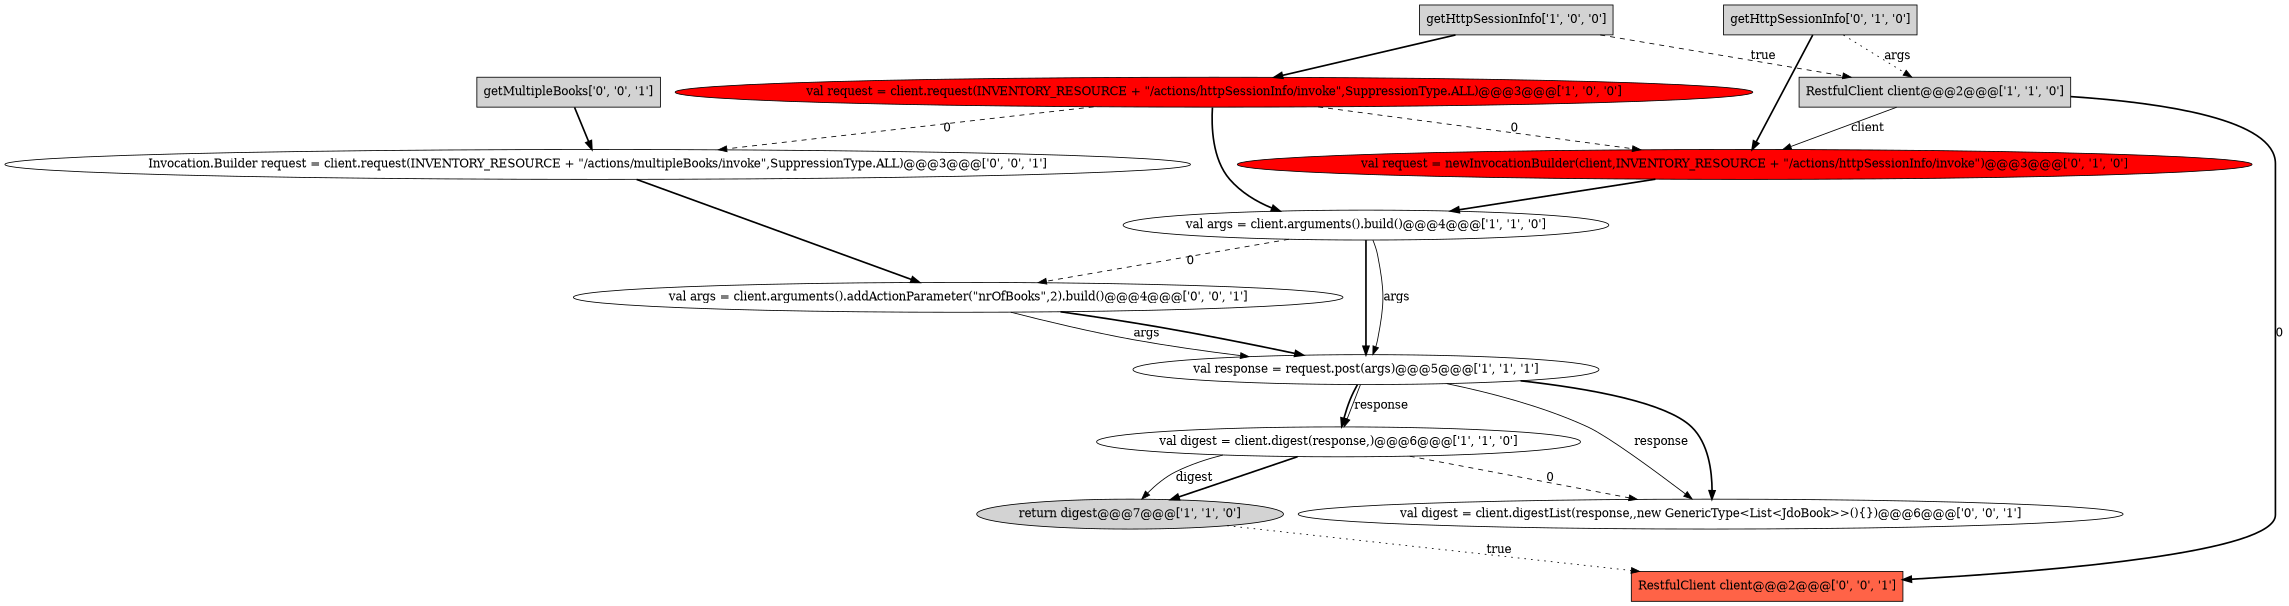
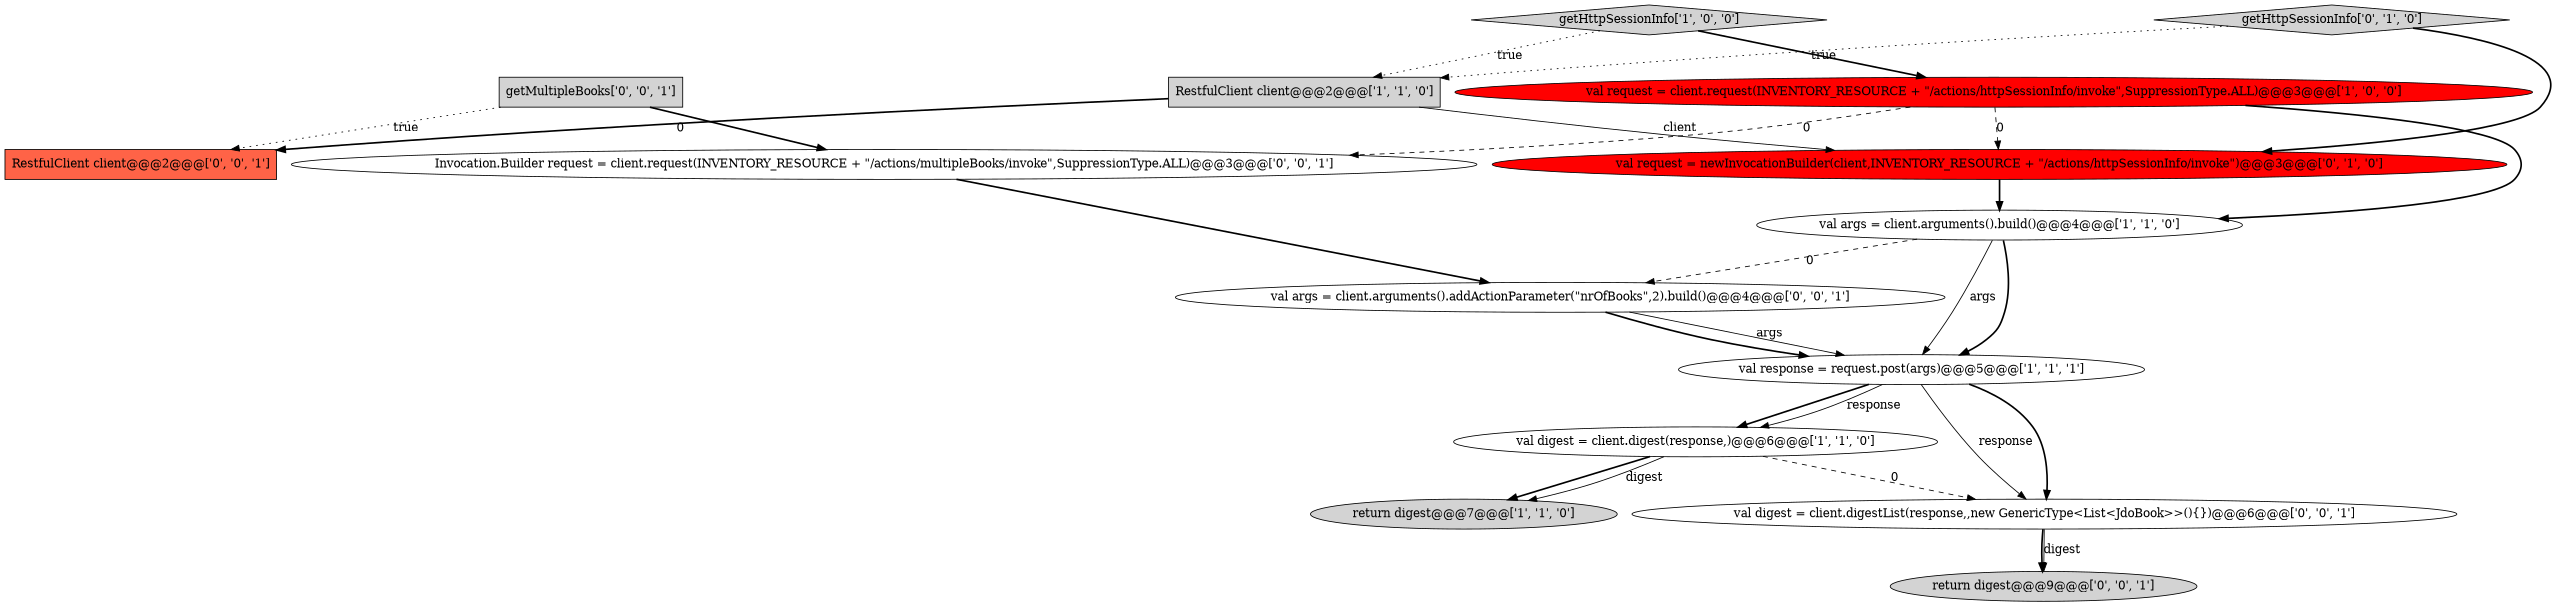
node "getHttpSessionInfo['1', '0', '0']": shape box -> diamond
node "getHttpSessionInfo['0', '1', '0']": shape box -> diamond
edge "getHttpSessionInfo['1', '0', '0']" -> "RestfulClient client@@@2@@@['1', '1', '0']": style dashed -> dotted
edge "getHttpSessionInfo['0', '1', '0']" -> "RestfulClient client@@@2@@@['1', '1', '0']": label "args" -> "true"
edge "return digest@@@7@@@['1', '1', '0']" -> "RestfulClient client@@@2@@@['0', '0', '1']": now "getMultipleBooks['0', '0', '1']" -> "RestfulClient client@@@2@@@['0', '0', '1']"
node "return digest@@@9@@@['0', '0', '1']": added
